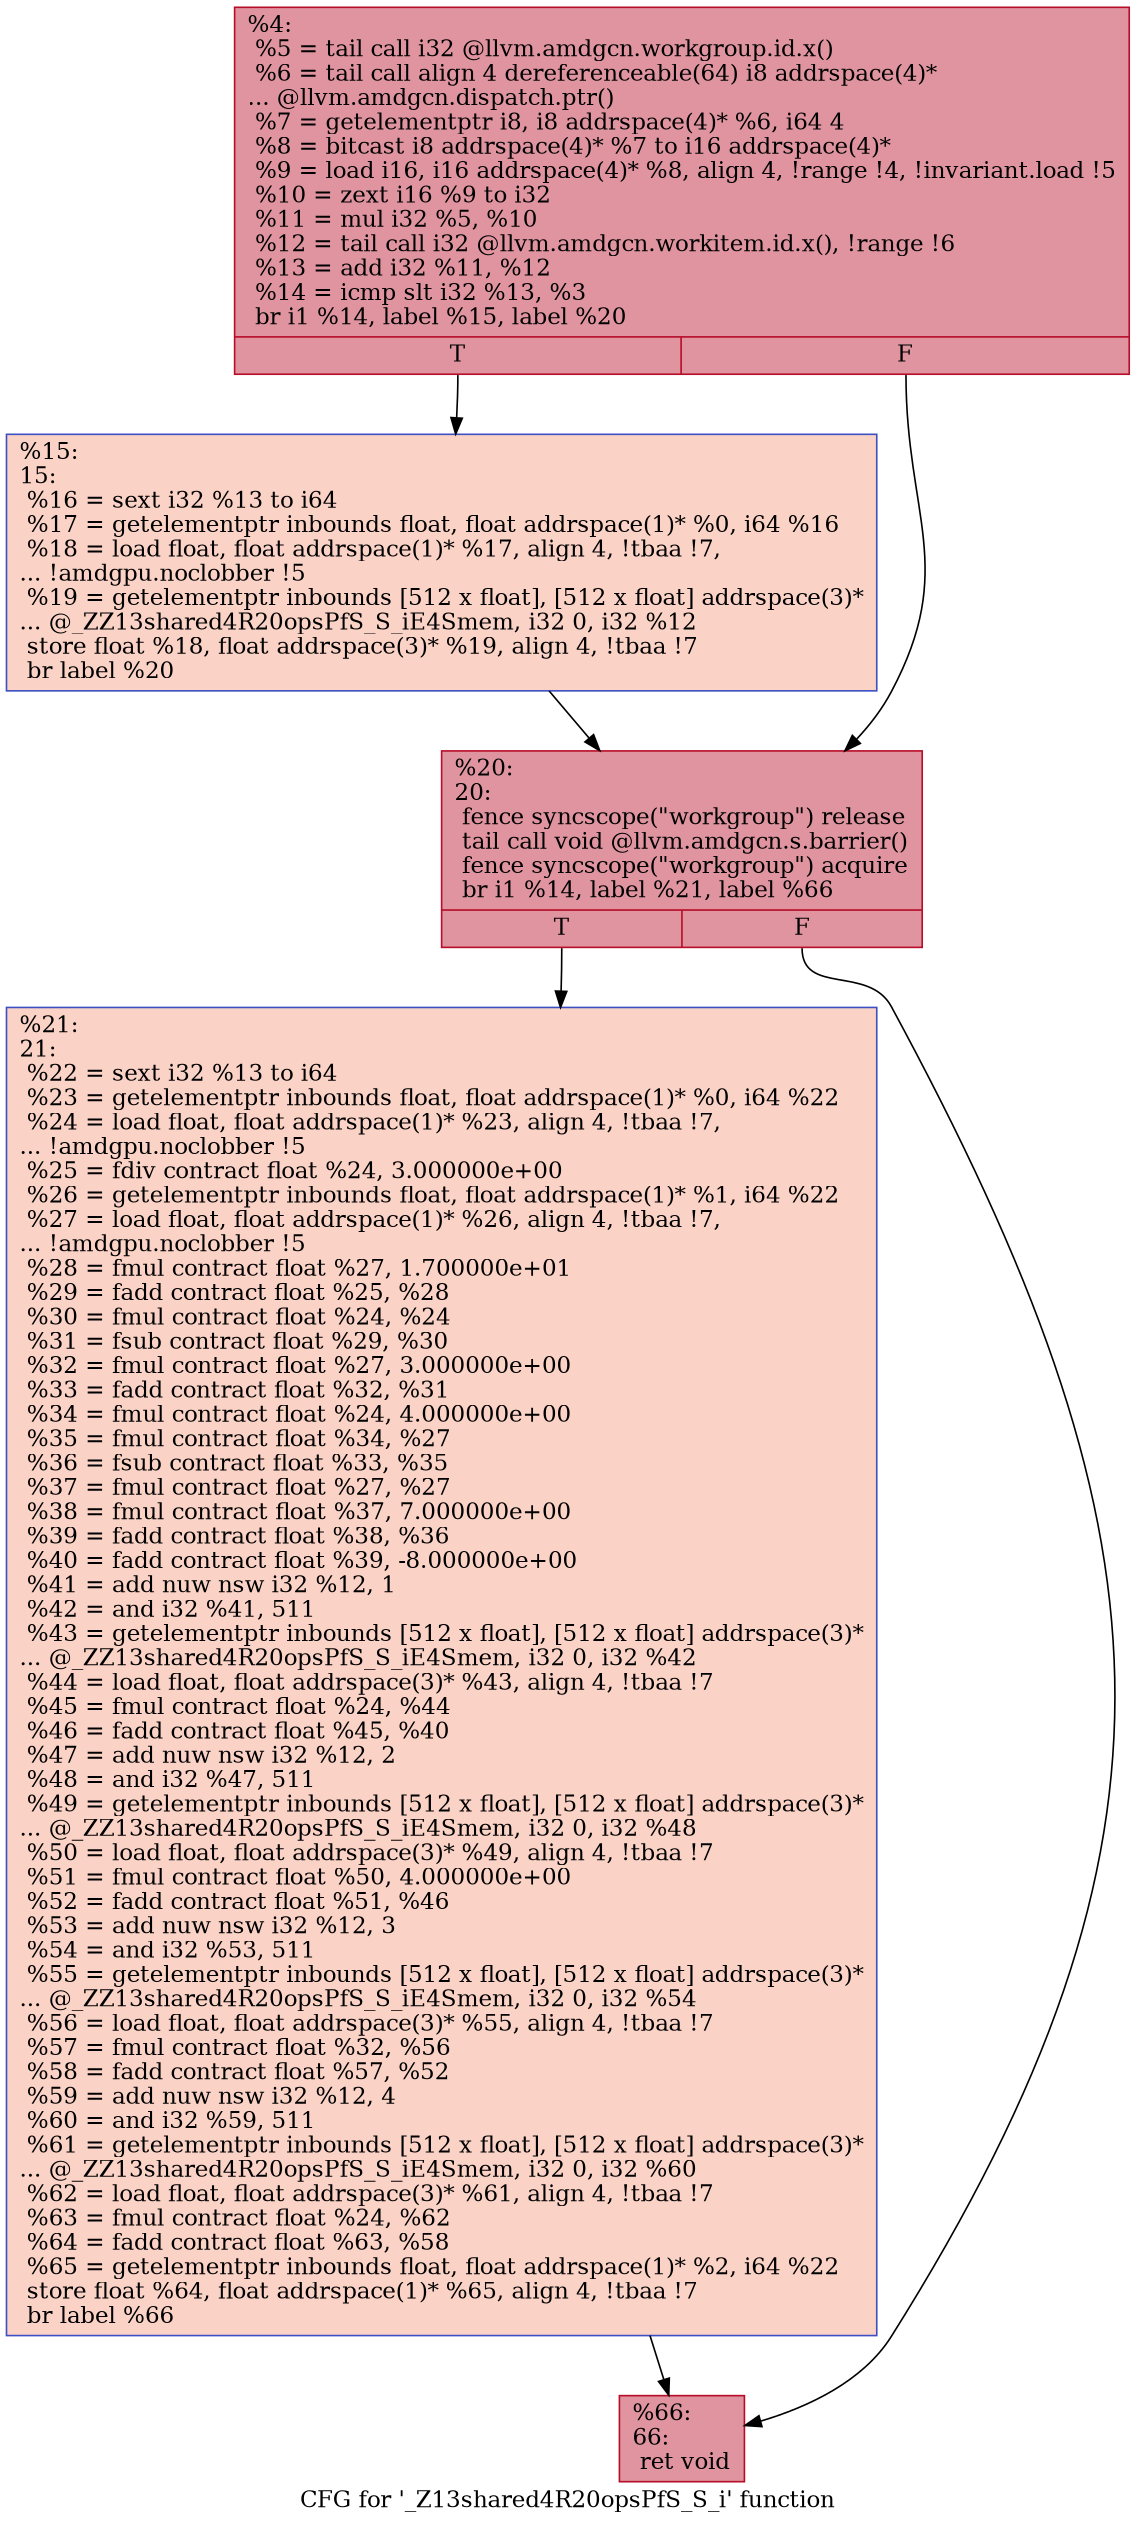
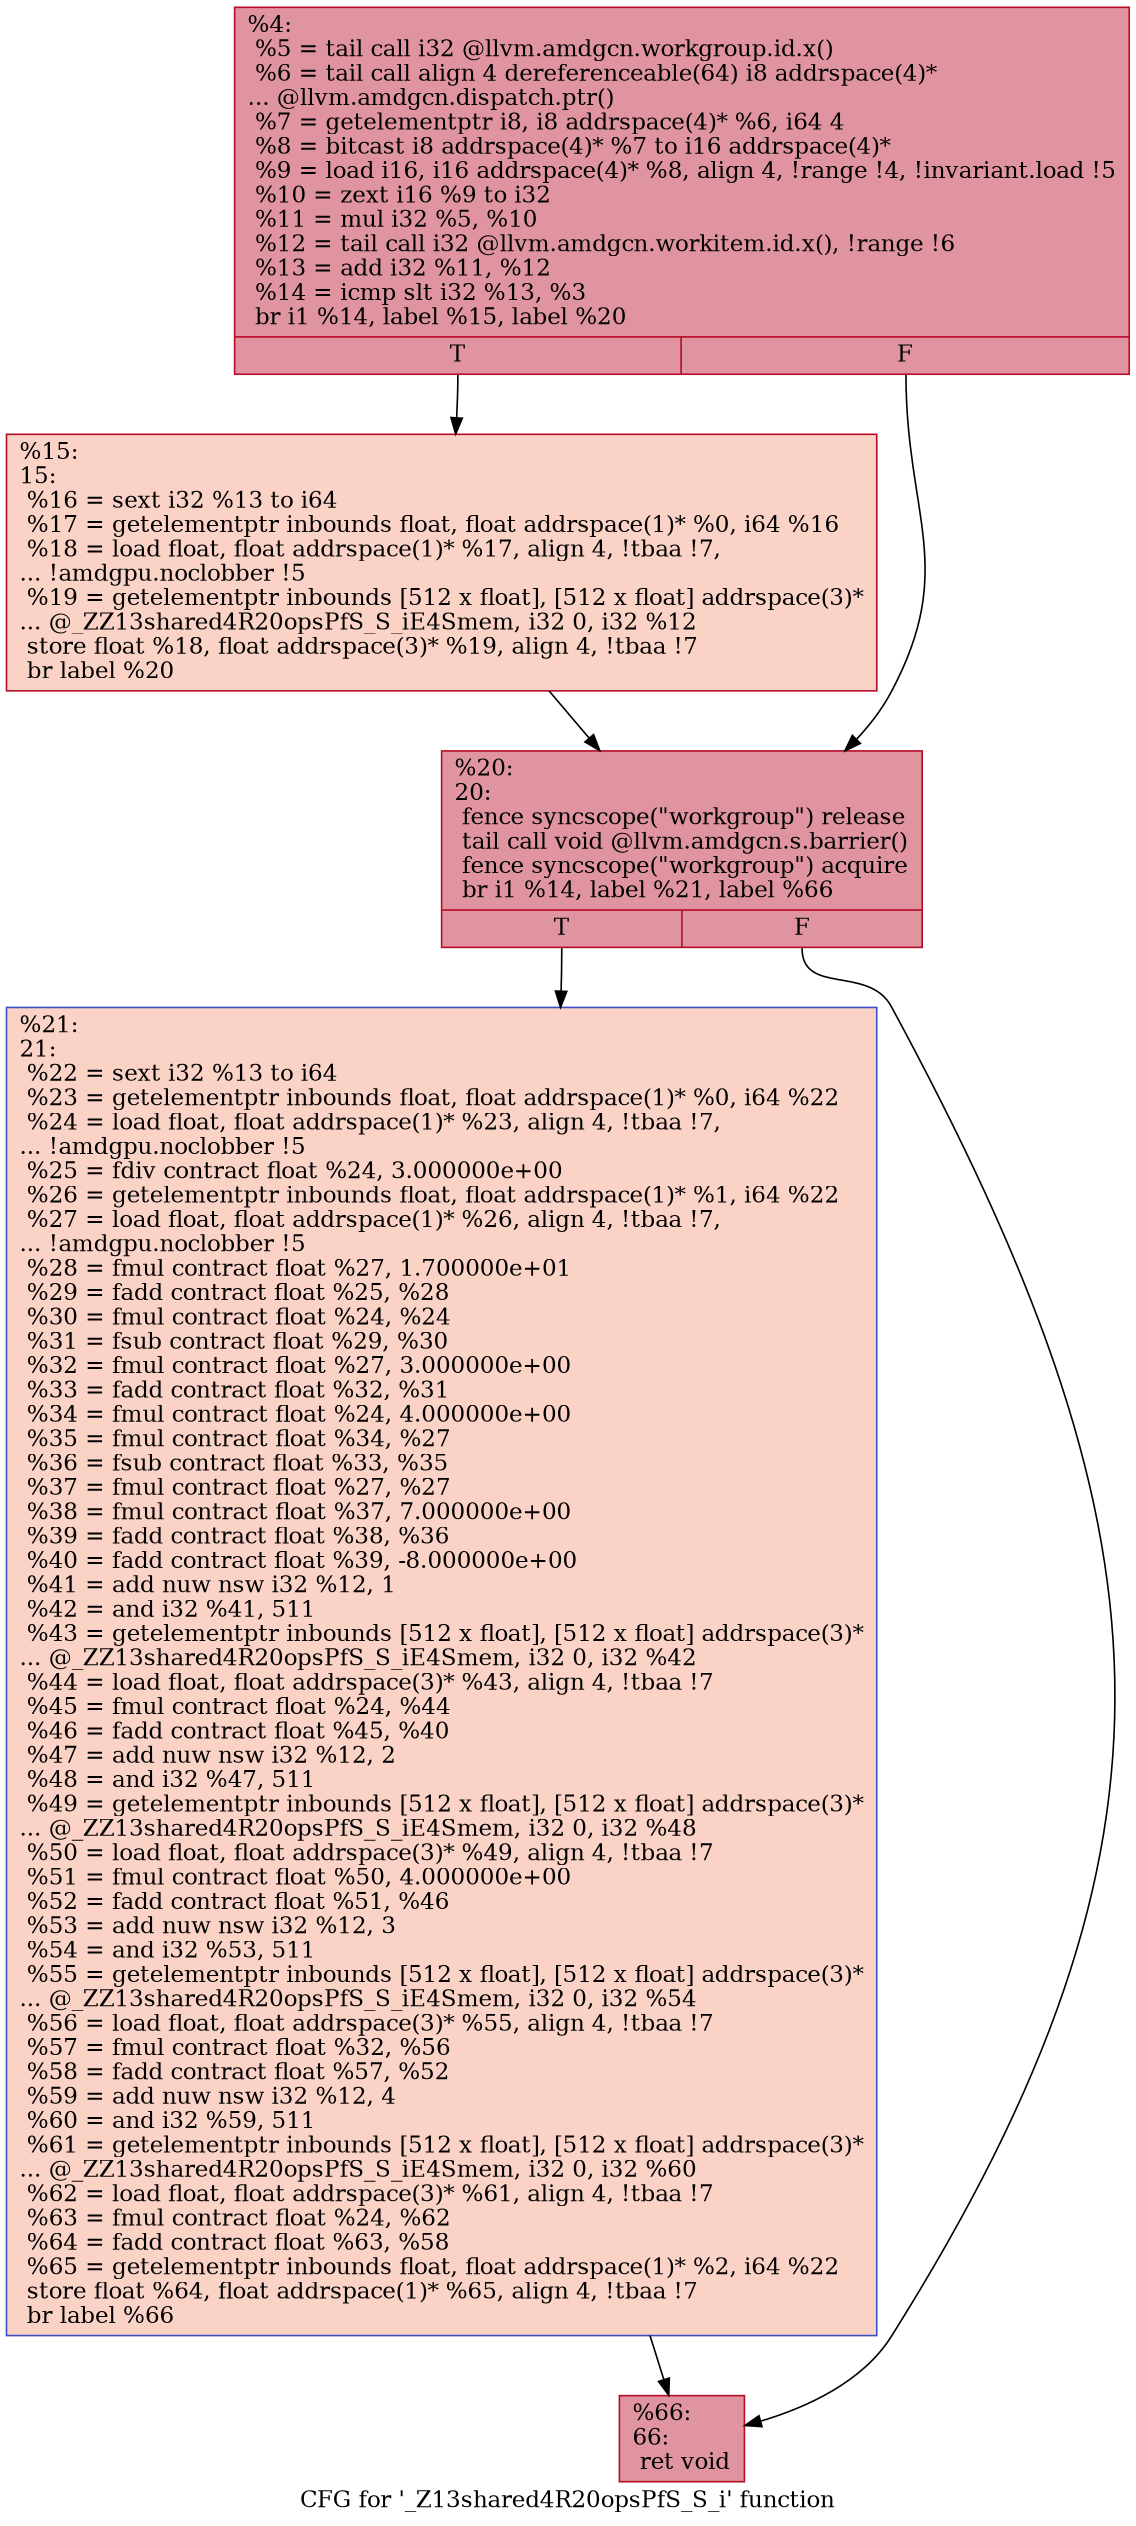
node "%15:": color #3d50c3ff -> #b70d28ff
